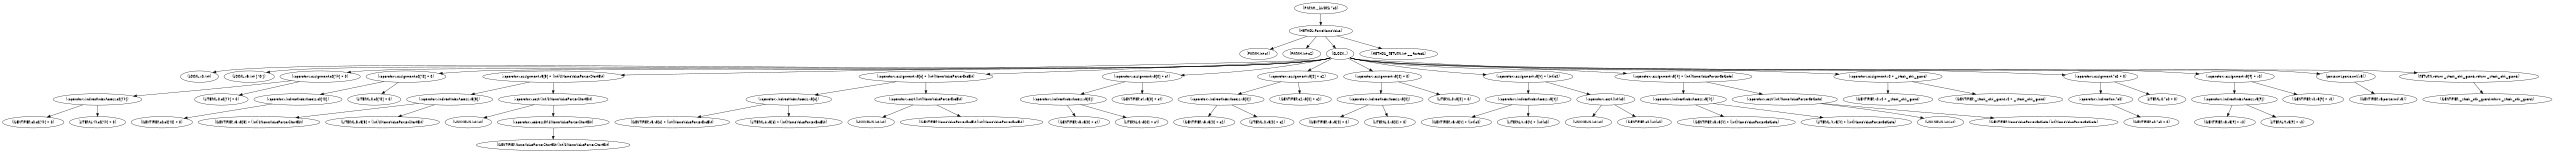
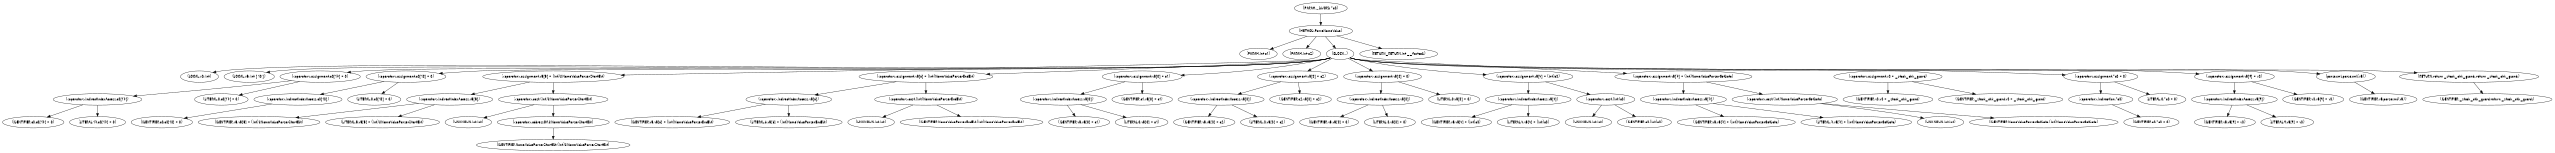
node "(METHOD_RETURN,int __fastcall)": label "(METHOD_RETURN,int __fastcall)" -> "(RETURN_RETURN,int __fastcall)"
edge "(BLOCK,,)" -> "(<operator>.assignment,v3 = _stack_chk_guard)": removed
